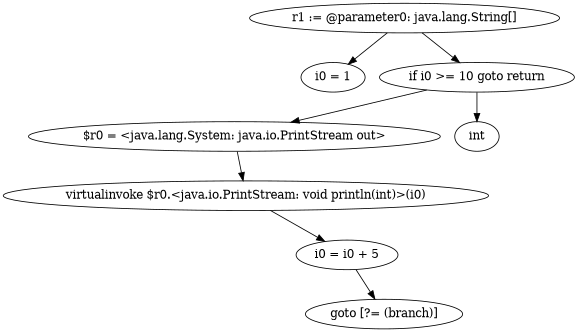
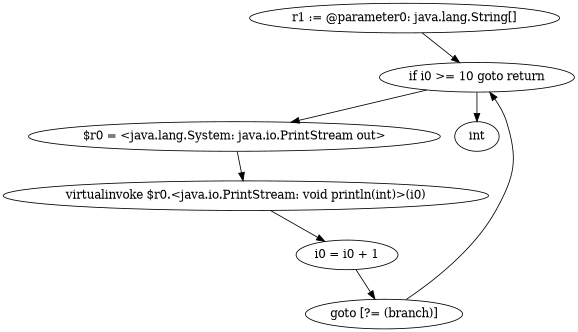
node "i0 = 1": removed
edge "goto [?= (branch)]" -> "if i0 >= 10 goto return": added
node "i0 = i0 + 5": label "i0 = i0 + 5" -> "i0 = i0 + 1"
